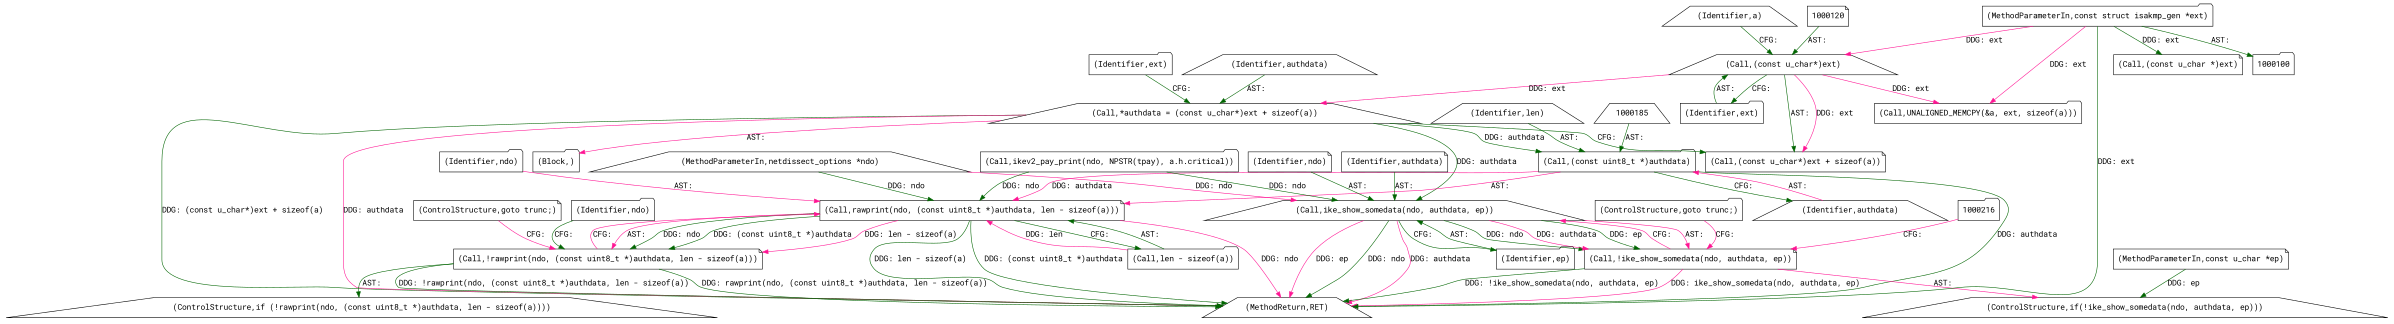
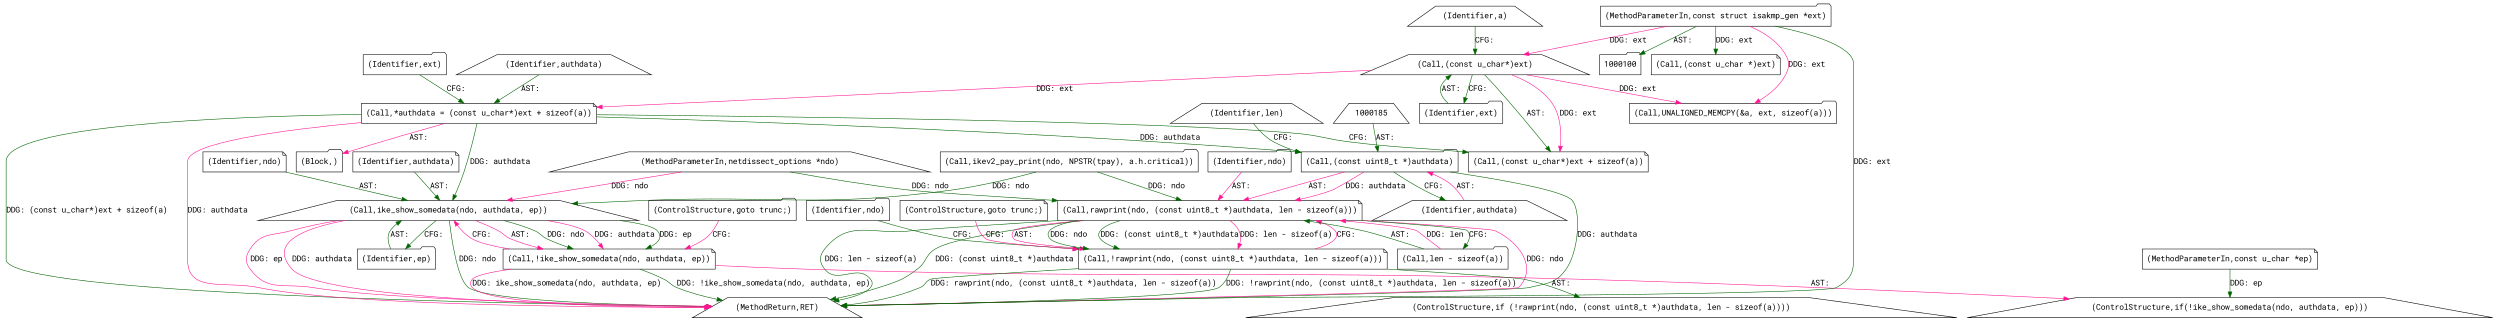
node "1000120": removed
node "(Call,*authdata = (const u_char*)ext + sizeof(a))": shape trapezium -> note
edge "(Identifier,len)" -> "(Call,(const uint8_t *)authdata)": label "AST: " -> "CFG: "
node "1000216": removed
